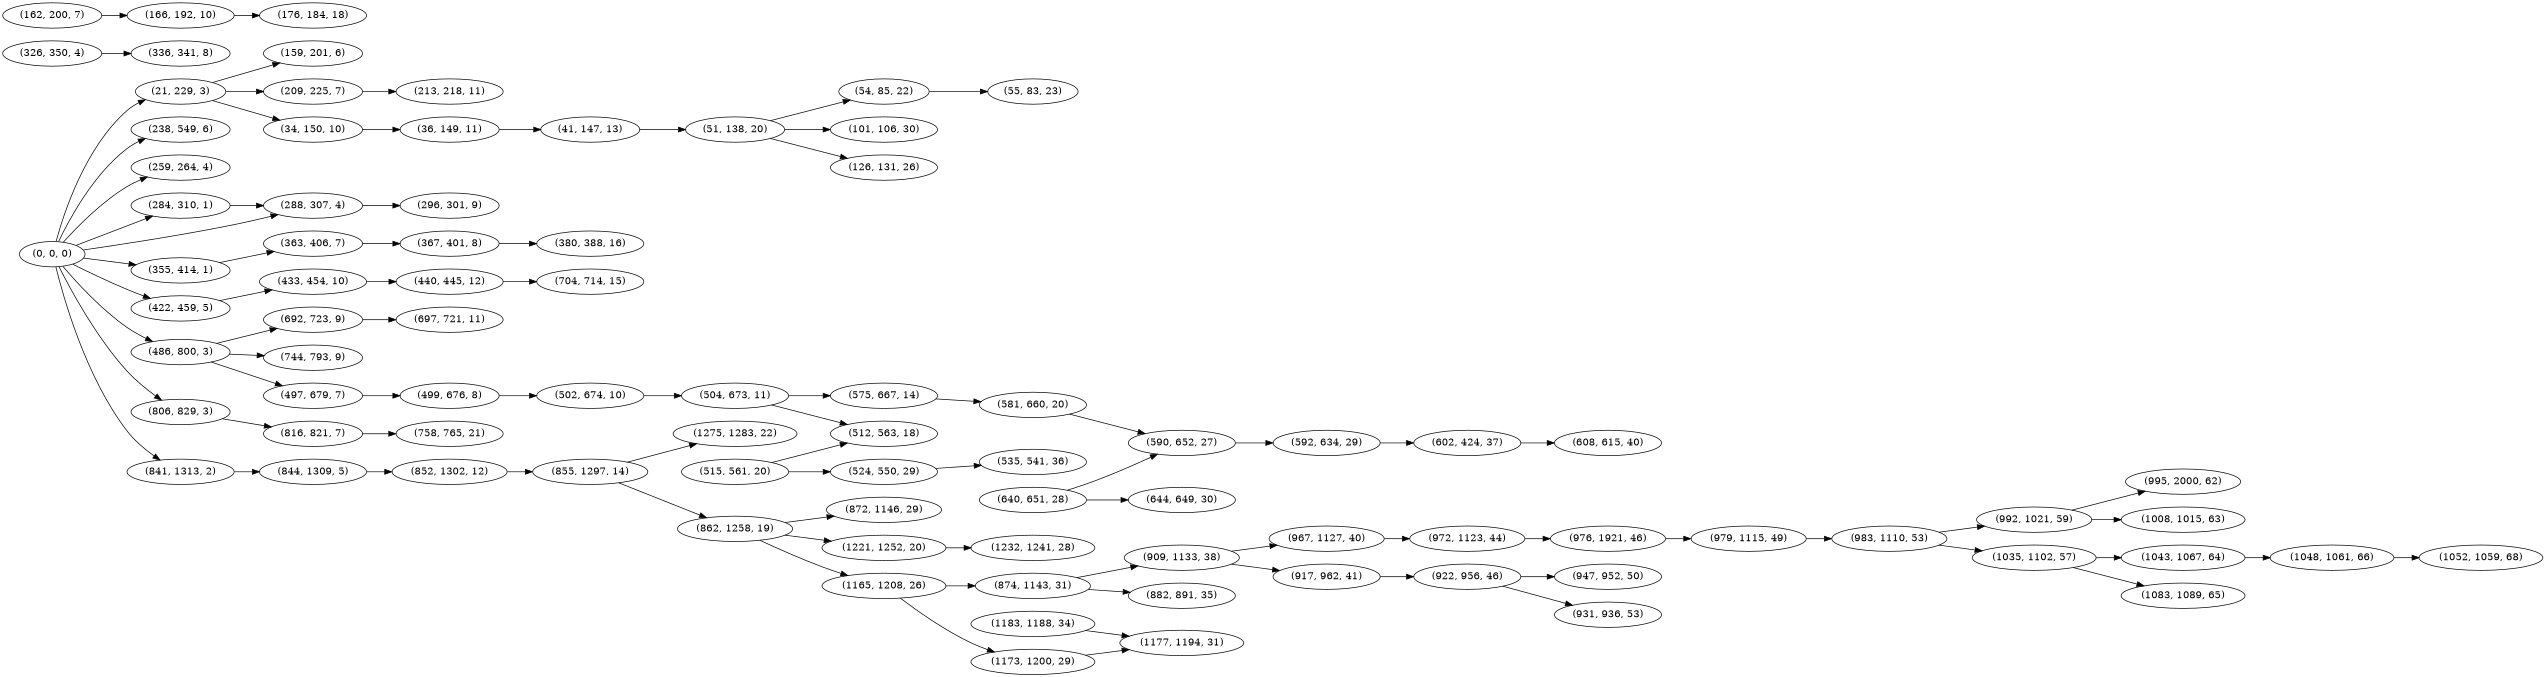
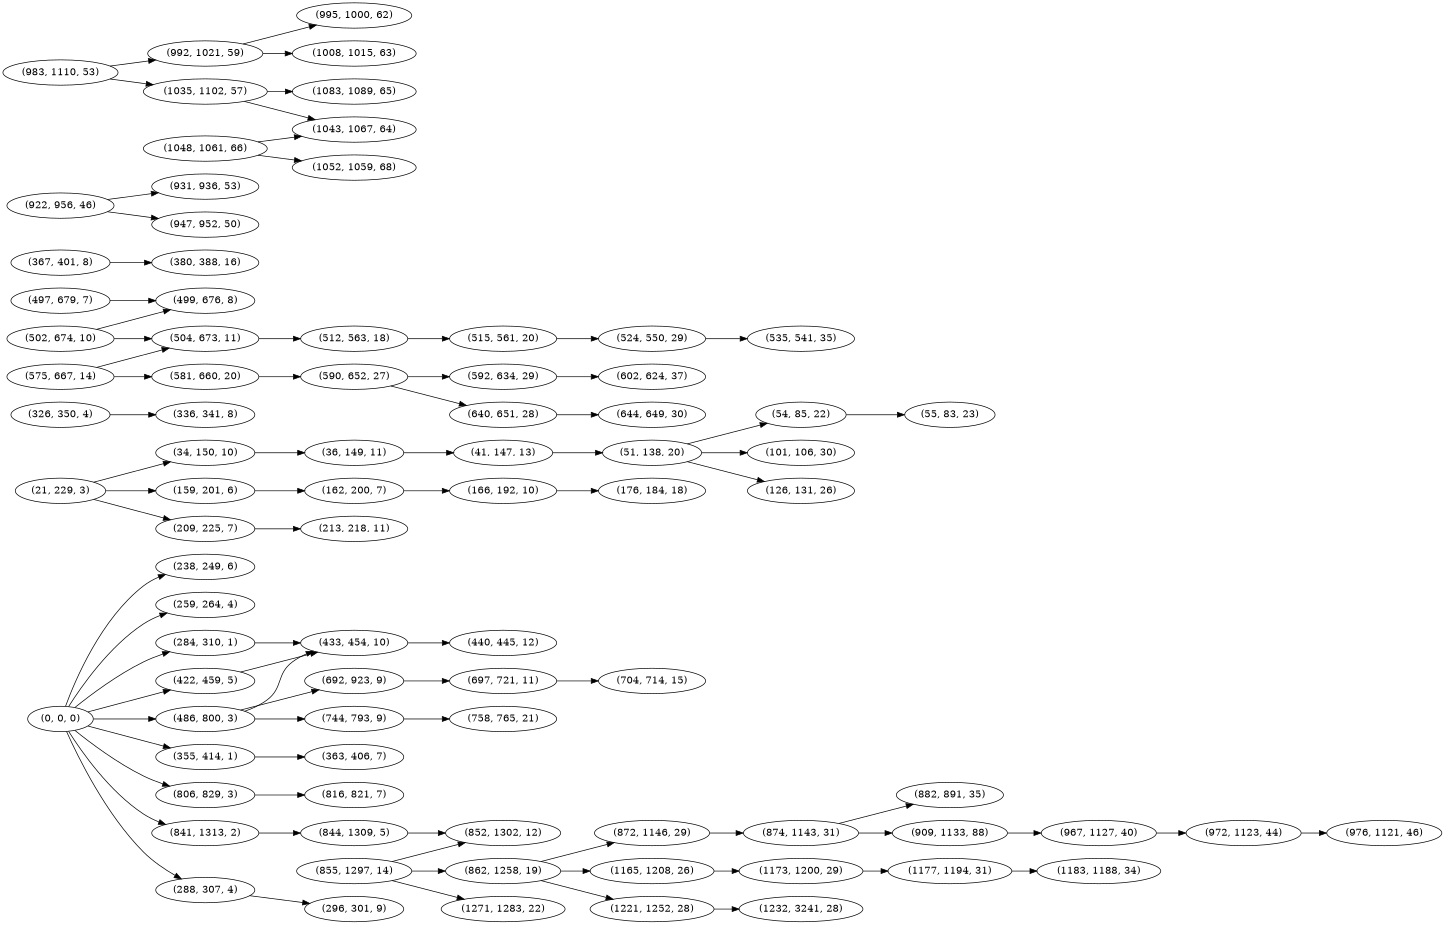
node "(238, 549, 6)": label "(238, 549, 6)" -> "(238, 249, 6)"
edge "(0, 0, 0)" -> "(21, 229, 3)": removed
edge "(284, 310, 1)" -> "(288, 307, 4)": now "(284, 310, 1)" -> "(433, 454, 10)"
edge "(363, 406, 7)" -> "(367, 401, 8)": removed
edge "(440, 445, 12)" -> "(704, 714, 15)": now "(697, 721, 11)" -> "(704, 714, 15)"
node "(692, 723, 9)": label "(692, 723, 9)" -> "(692, 923, 9)"
edge "(486, 800, 3)" -> "(497, 679, 7)": now "(486, 800, 3)" -> "(433, 454, 10)"
edge "(499, 676, 8)" -> "(502, 674, 10)": reversed
edge "(504, 673, 11)" -> "(575, 667, 14)": reversed
edge "(816, 821, 7)" -> "(758, 765, 21)": now "(744, 793, 9)" -> "(758, 765, 21)"
node "(1275, 1283, 22)": label "(1275, 1283, 22)" -> "(1271, 1283, 22)"
node "(602, 424, 37)": label "(602, 424, 37)" -> "(602, 624, 37)"
node "(608, 615, 40)": removed
edge "(515, 561, 20)" -> "(512, 563, 18)": reversed
node "(535, 541, 36)": label "(535, 541, 36)" -> "(535, 541, 35)"
edge "(852, 1302, 12)" -> "(855, 1297, 14)": reversed
edge "(640, 651, 28)" -> "(590, 652, 27)": reversed
node "(995, 2000, 62)": label "(995, 2000, 62)" -> "(995, 1000, 62)"
edge "(159, 201, 6)" -> "(162, 200, 7)": added
node "(976, 1921, 46)": label "(976, 1921, 46)" -> "(976, 1121, 46)"
node "(979, 1115, 49)": removed
node "(1221, 1252, 20)": label "(1221, 1252, 20)" -> "(1221, 1252, 28)"
node "(1232, 1241, 28)": label "(1232, 1241, 28)" -> "(1232, 3241, 28)"
node "(909, 1133, 38)": label "(909, 1133, 38)" -> "(909, 1133, 88)"
edge "(1043, 1067, 64)" -> "(1048, 1061, 66)": reversed
node "(917, 962, 41)": removed
edge "(1165, 1208, 26)" -> "(874, 1143, 31)": now "(872, 1146, 29)" -> "(874, 1143, 31)"
edge "(1183, 1188, 34)" -> "(1177, 1194, 31)": reversed
